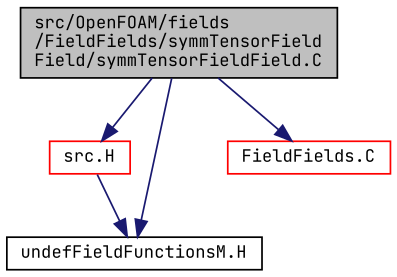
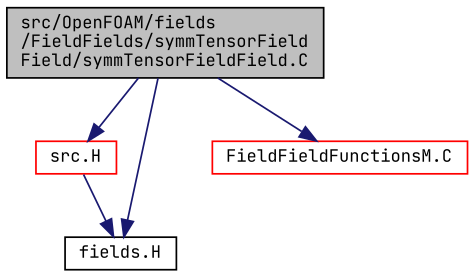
node "FieldFields.C": label "FieldFields.C" -> "FieldFieldFunctionsM.C"
node "undefFieldFunctionsM.H": label "undefFieldFunctionsM.H" -> "fields.H"
